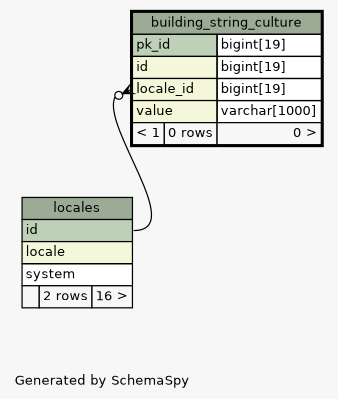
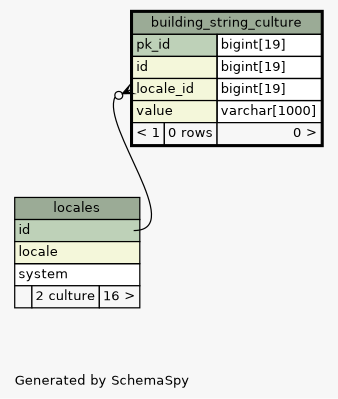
node "locales": text "2 rows" -> "2 culture"
